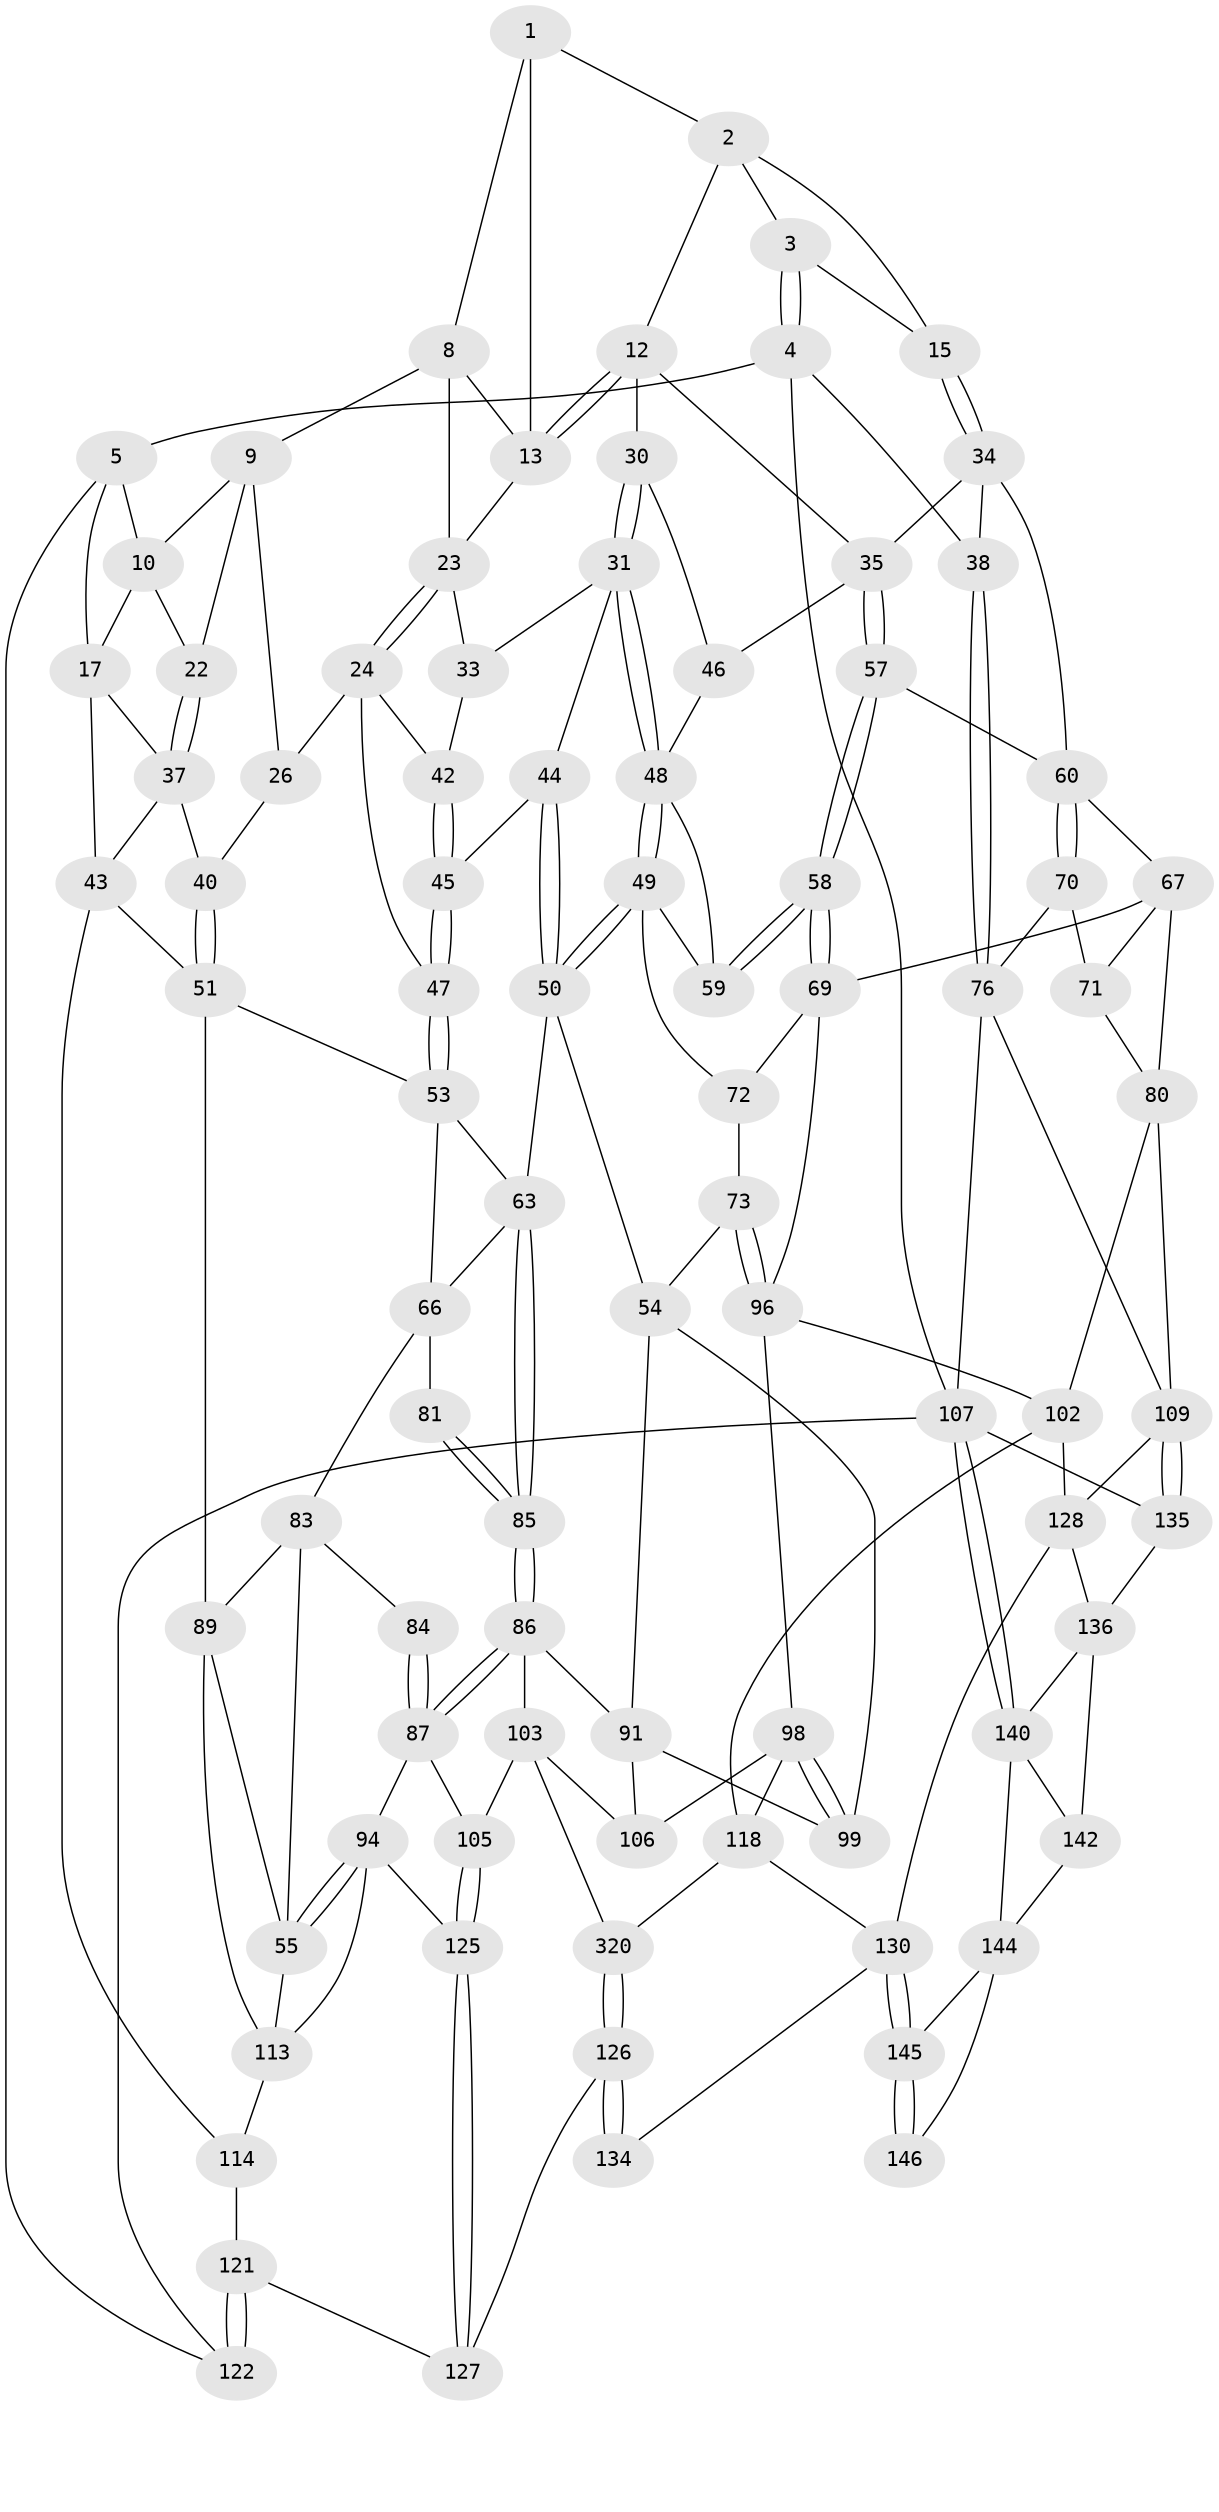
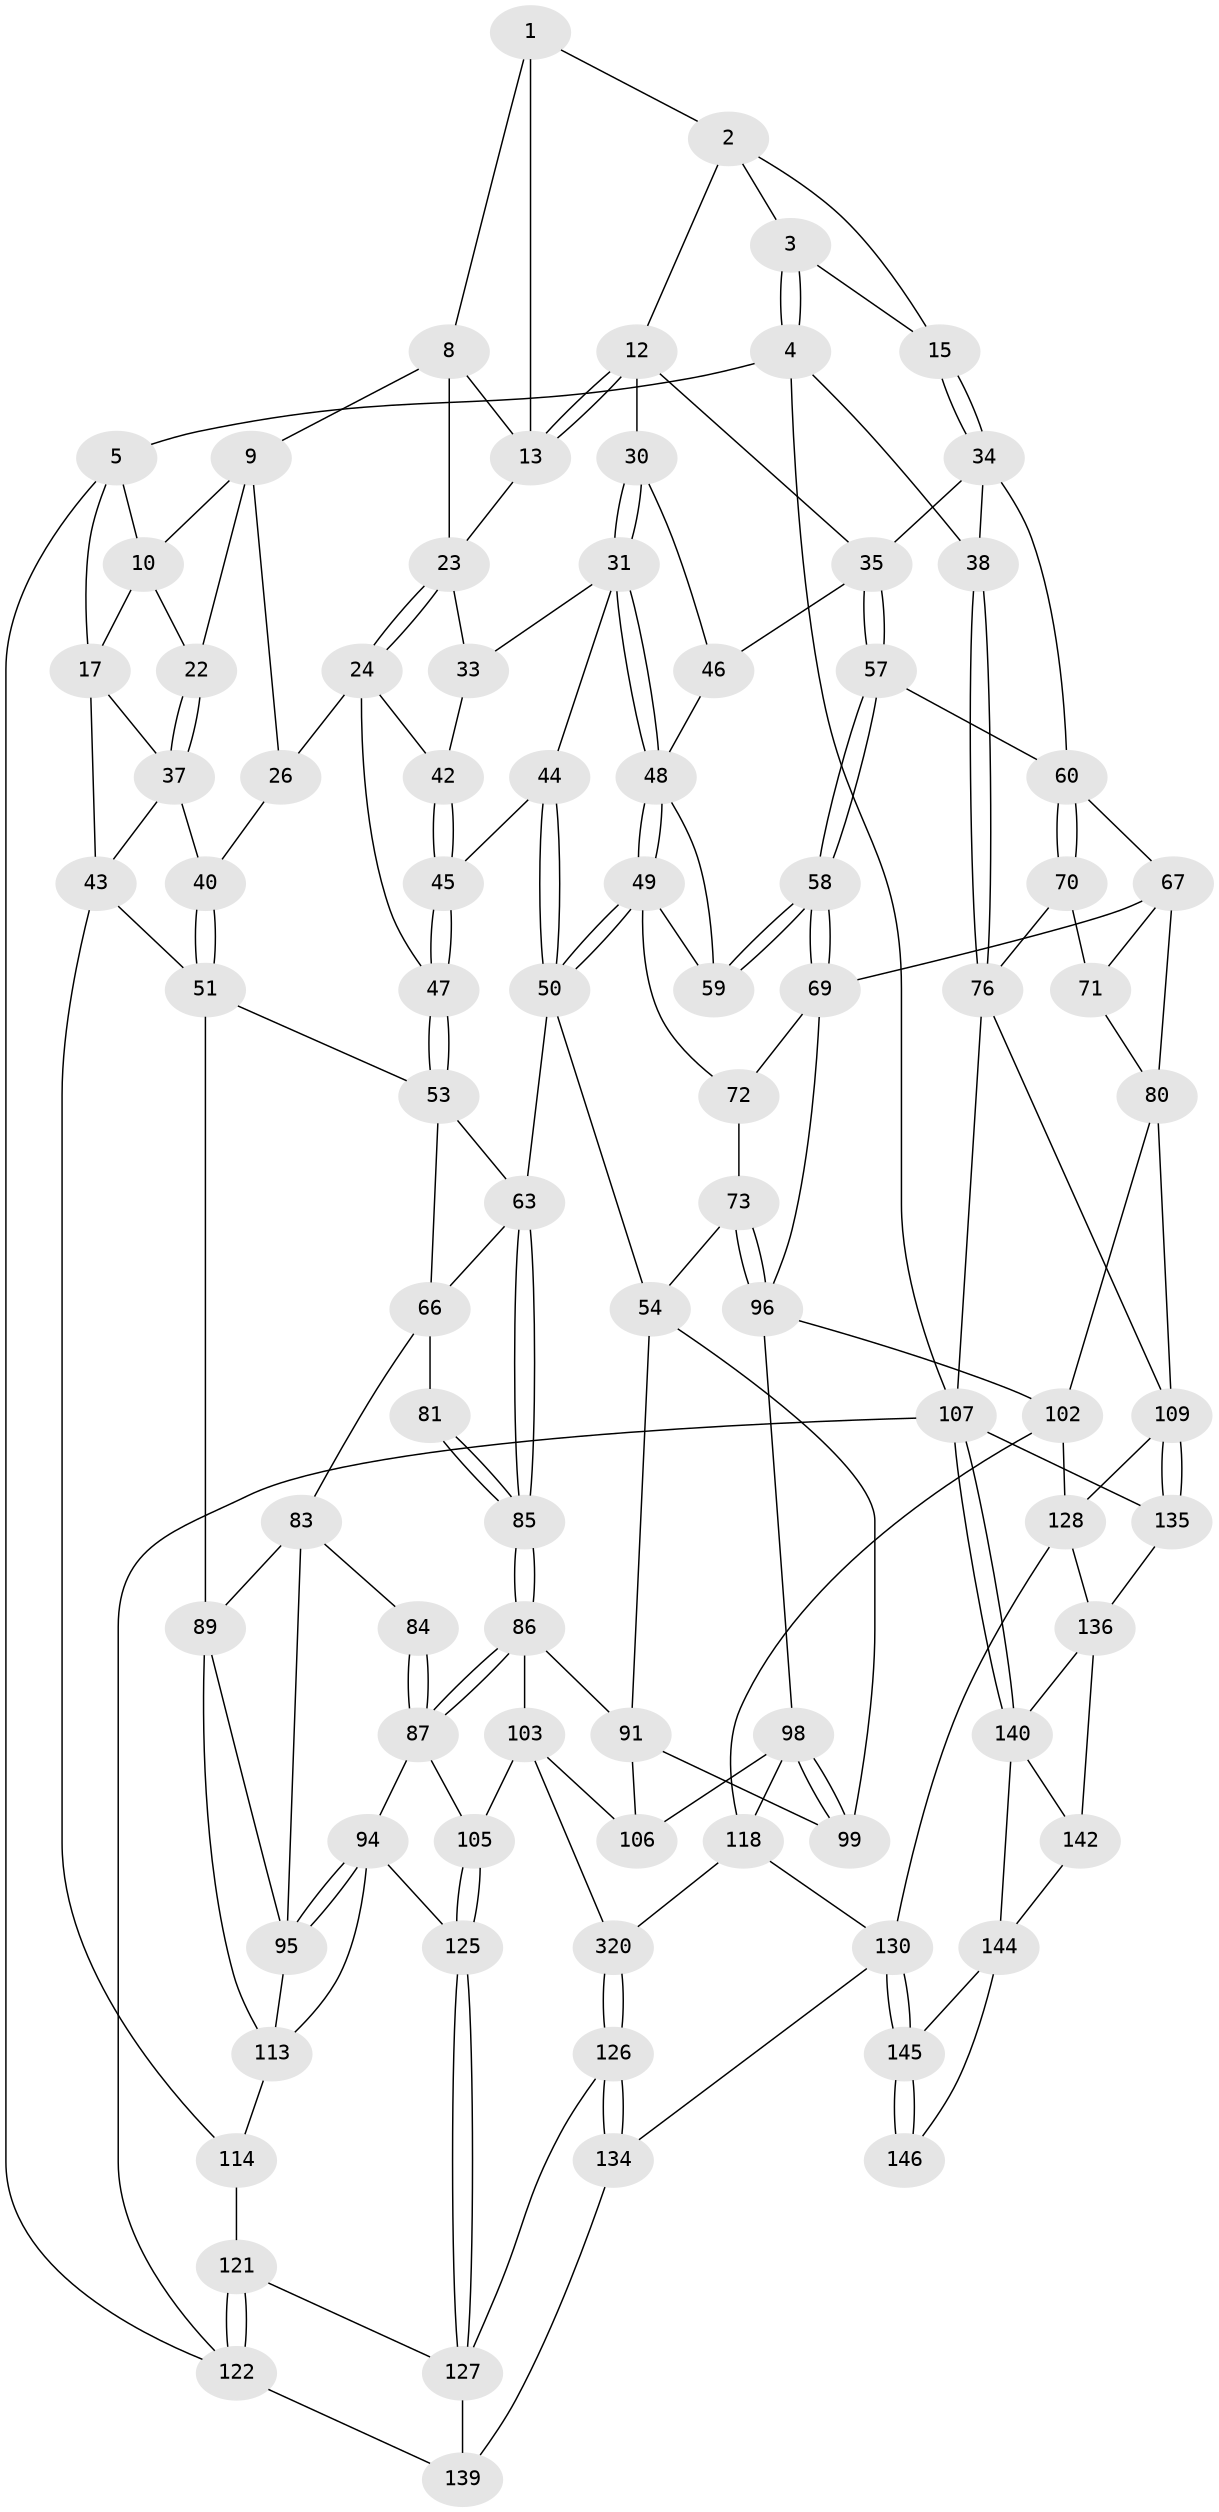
node "55": label "55" -> "95"
node "139": added
